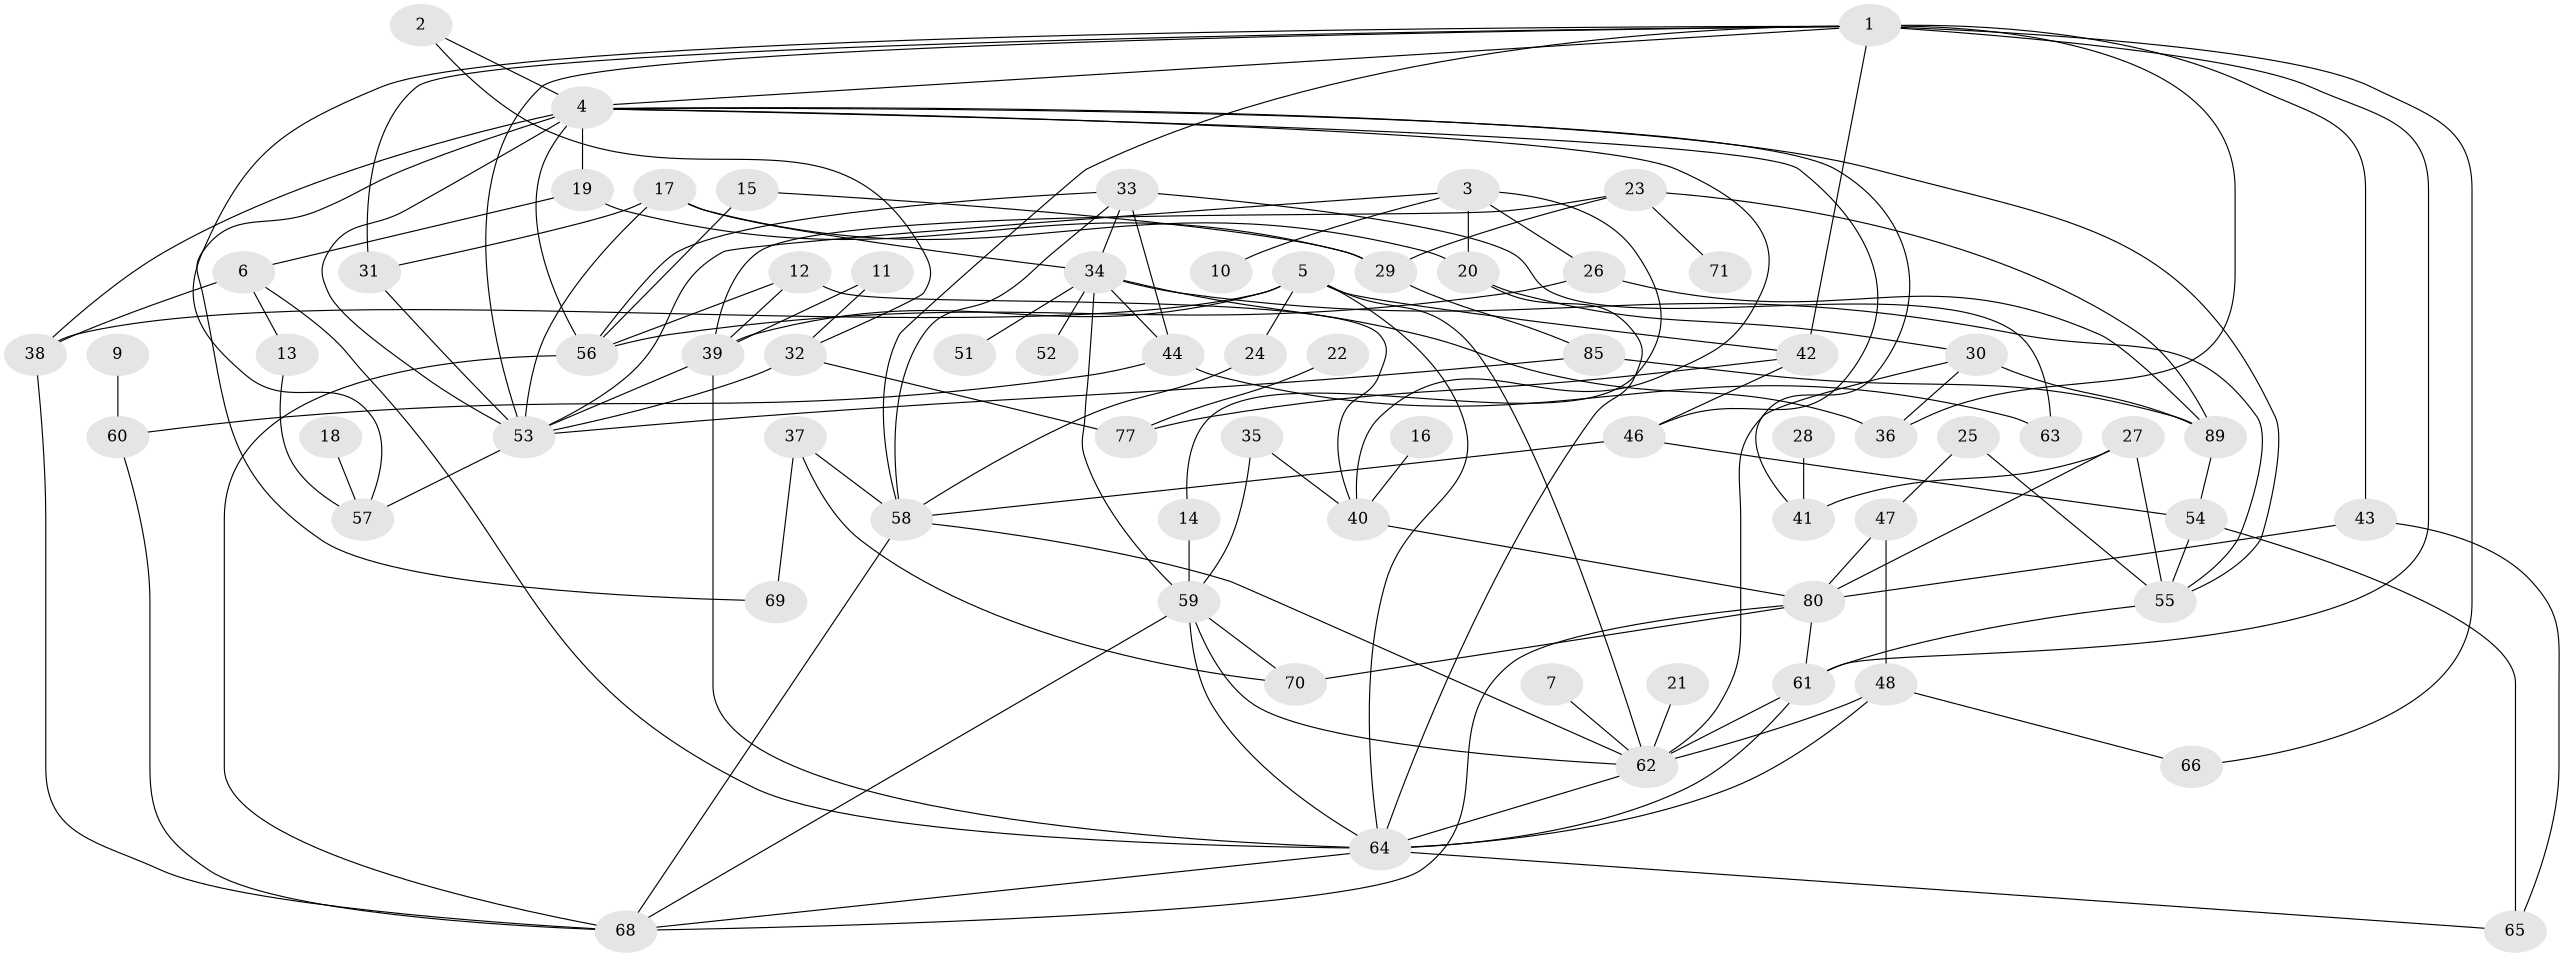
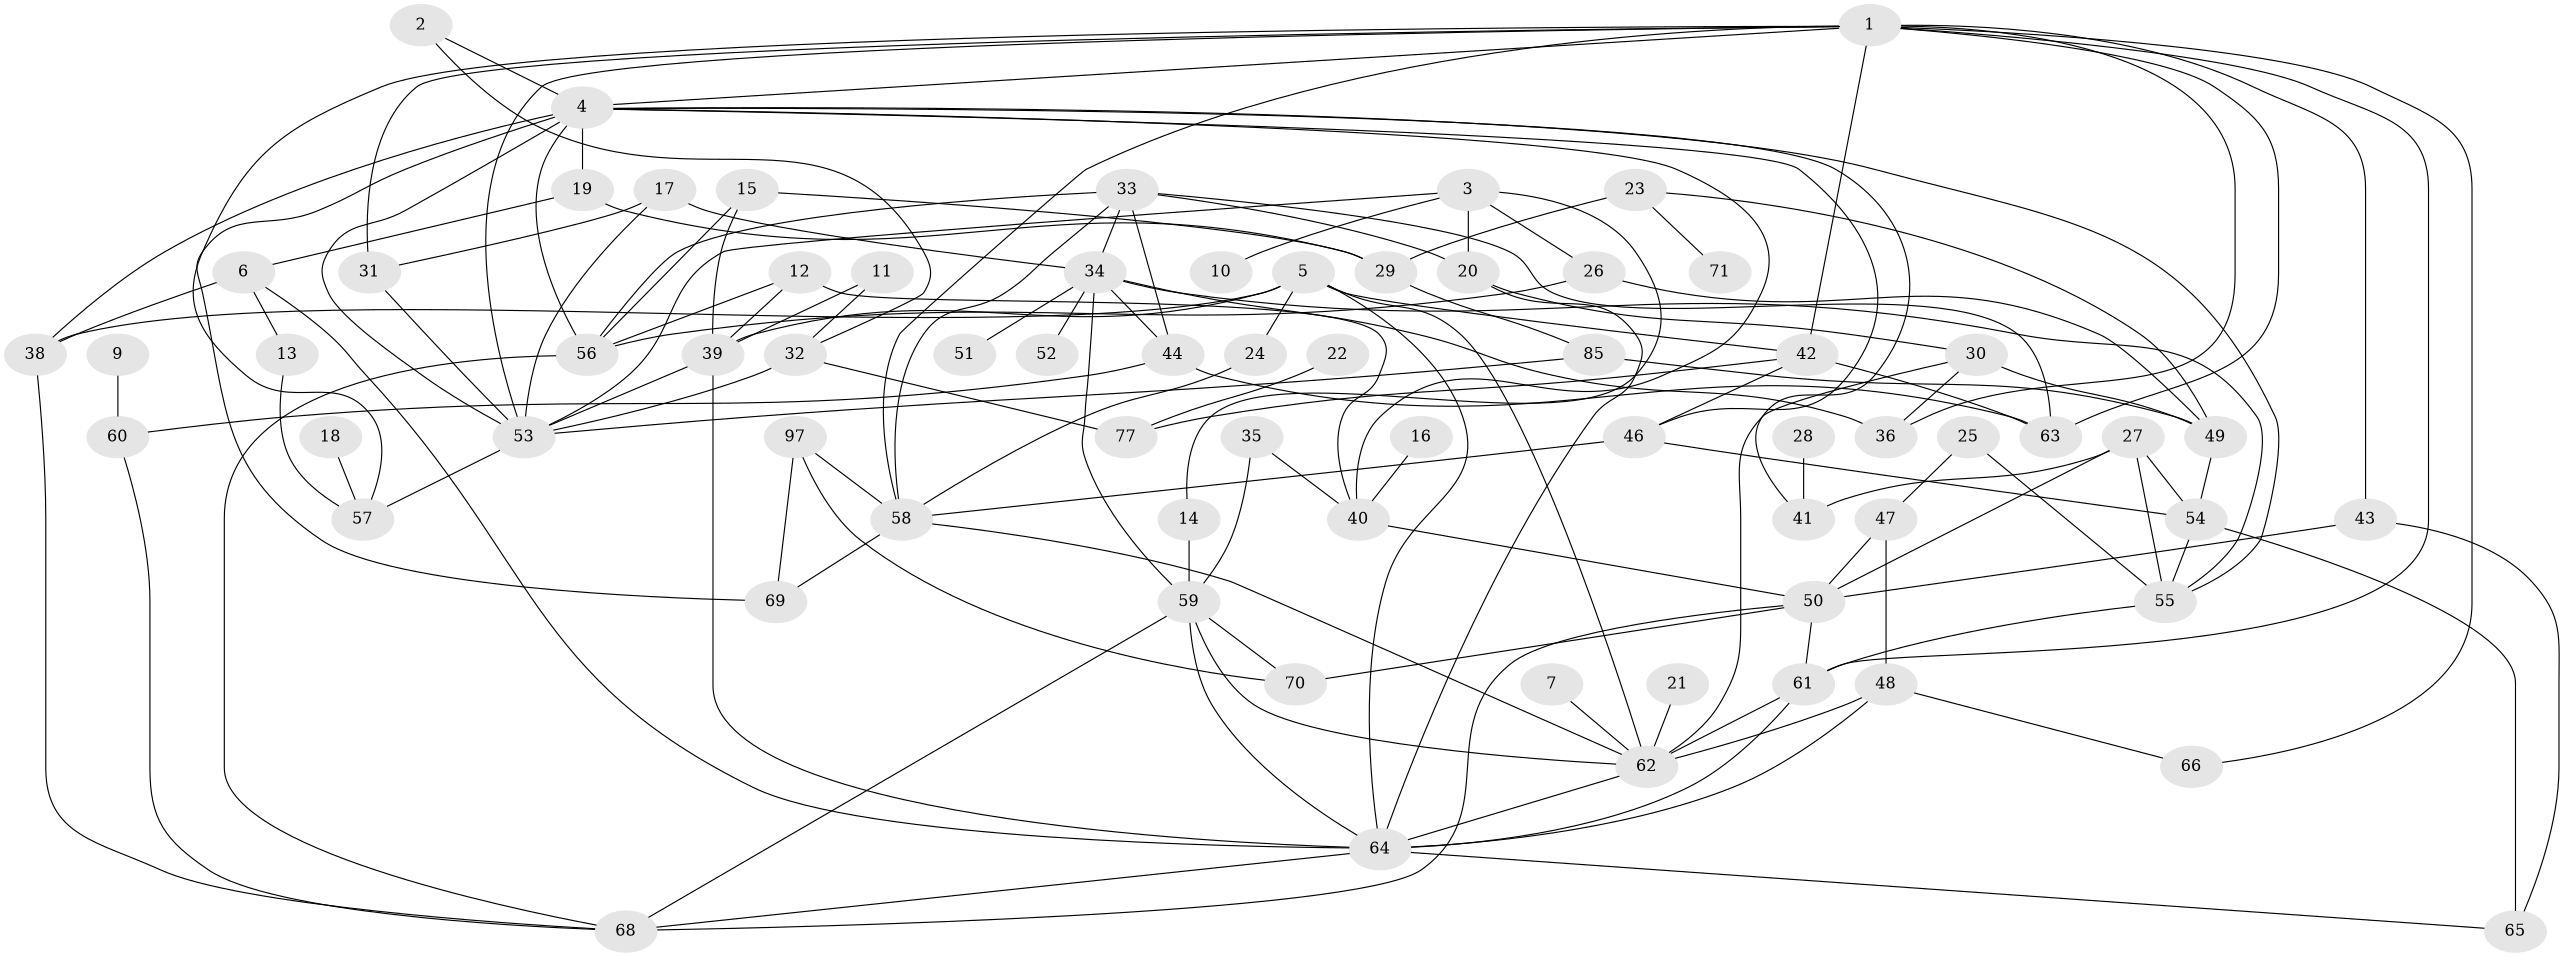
edge "1" -- "63": added
edge "23" -- "39": now "15" -- "39"
edge "17" -- "20": now "33" -- "20"
edge "42" -- "63": added
node "37": label "37" -> "97"
node "89": label "89" -> "49"
edge "27" -- "54": added
node "80": label "80" -> "50"
edge "58" -- "68": now "58" -- "69"
